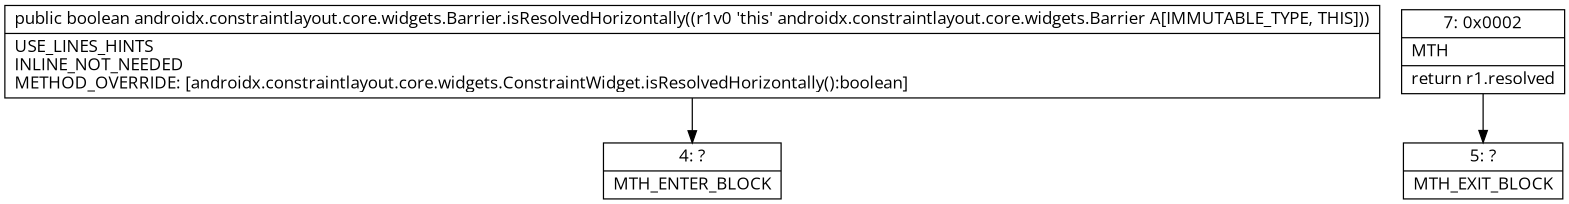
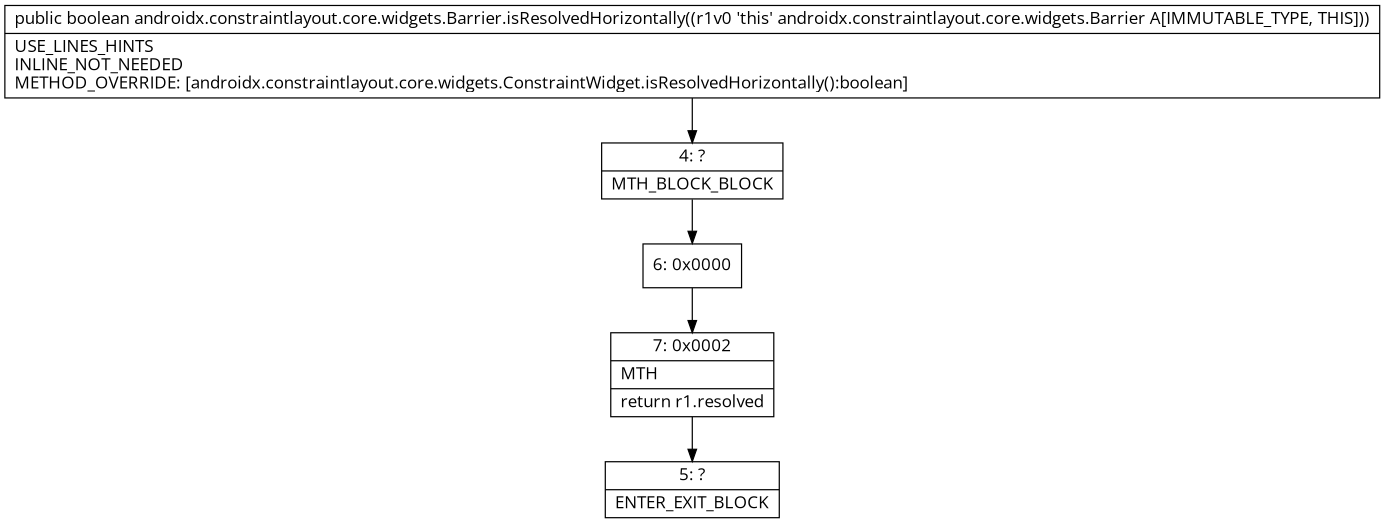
node "4: ?": text "MTH_ENTER_BLOCK" -> "MTH_BLOCK_BLOCK"
node "5: ?": text "MTH_EXIT_BLOCK" -> "ENTER_EXIT_BLOCK"
node "6: 0x0000": added
